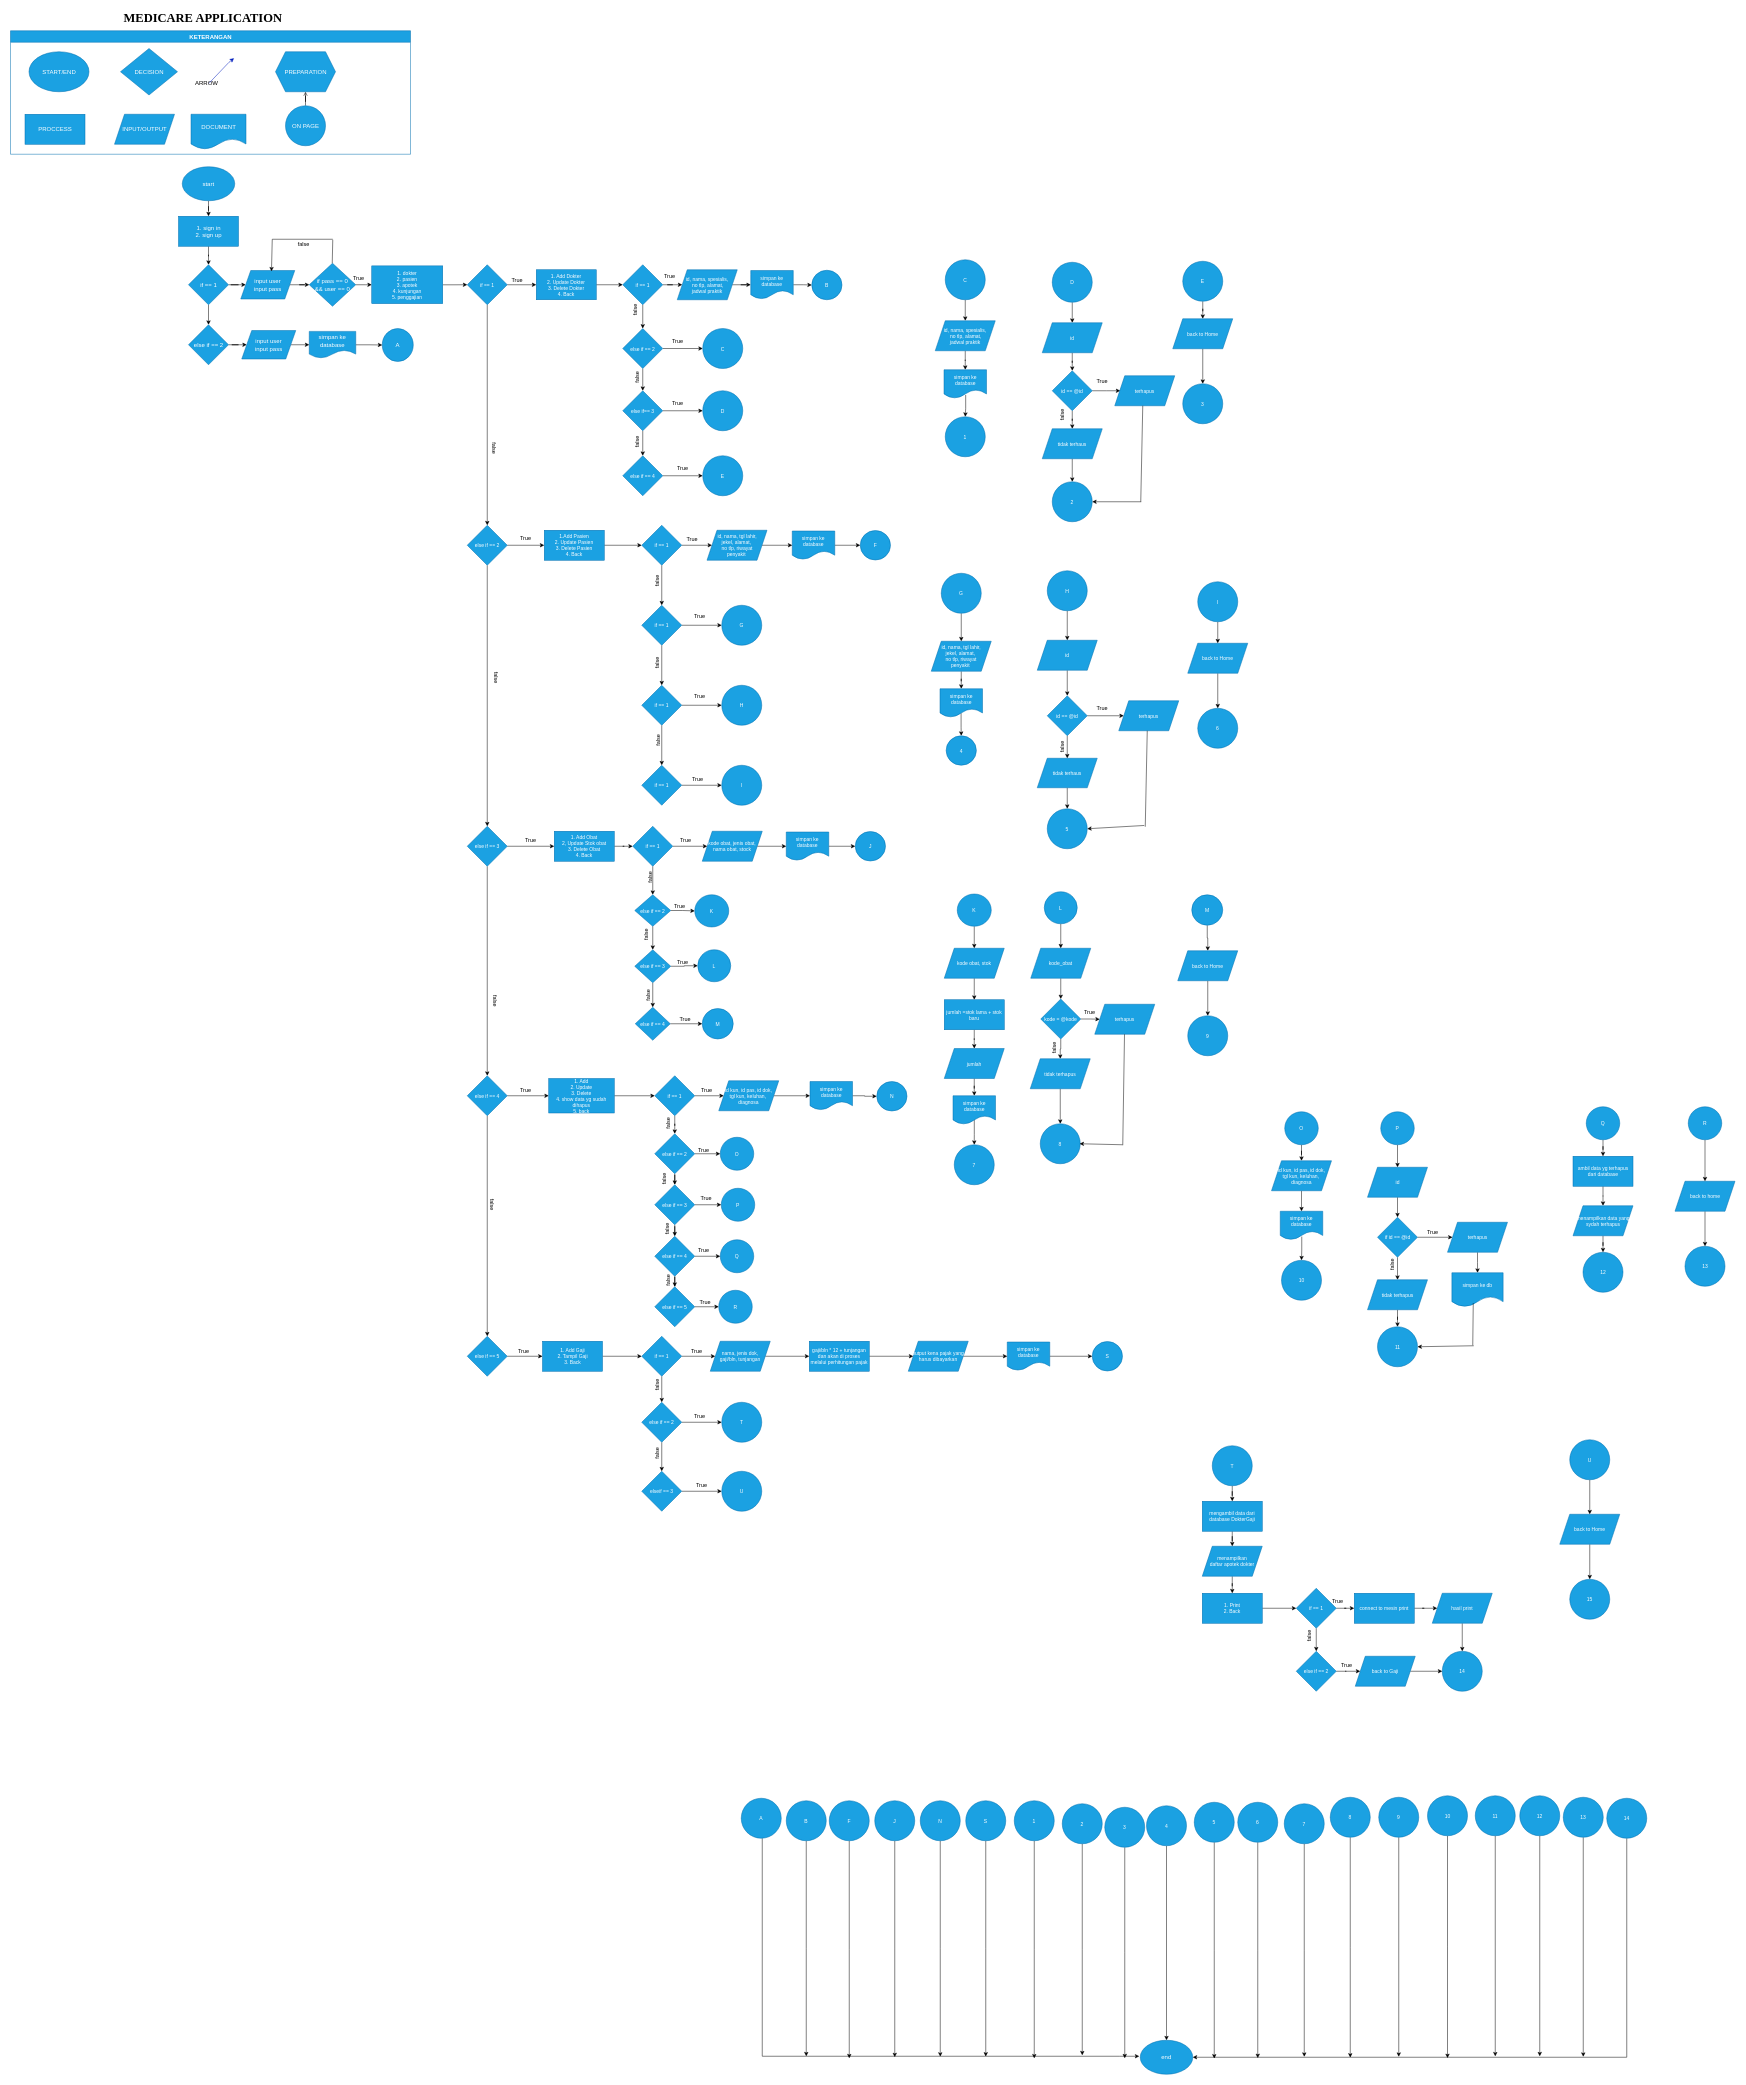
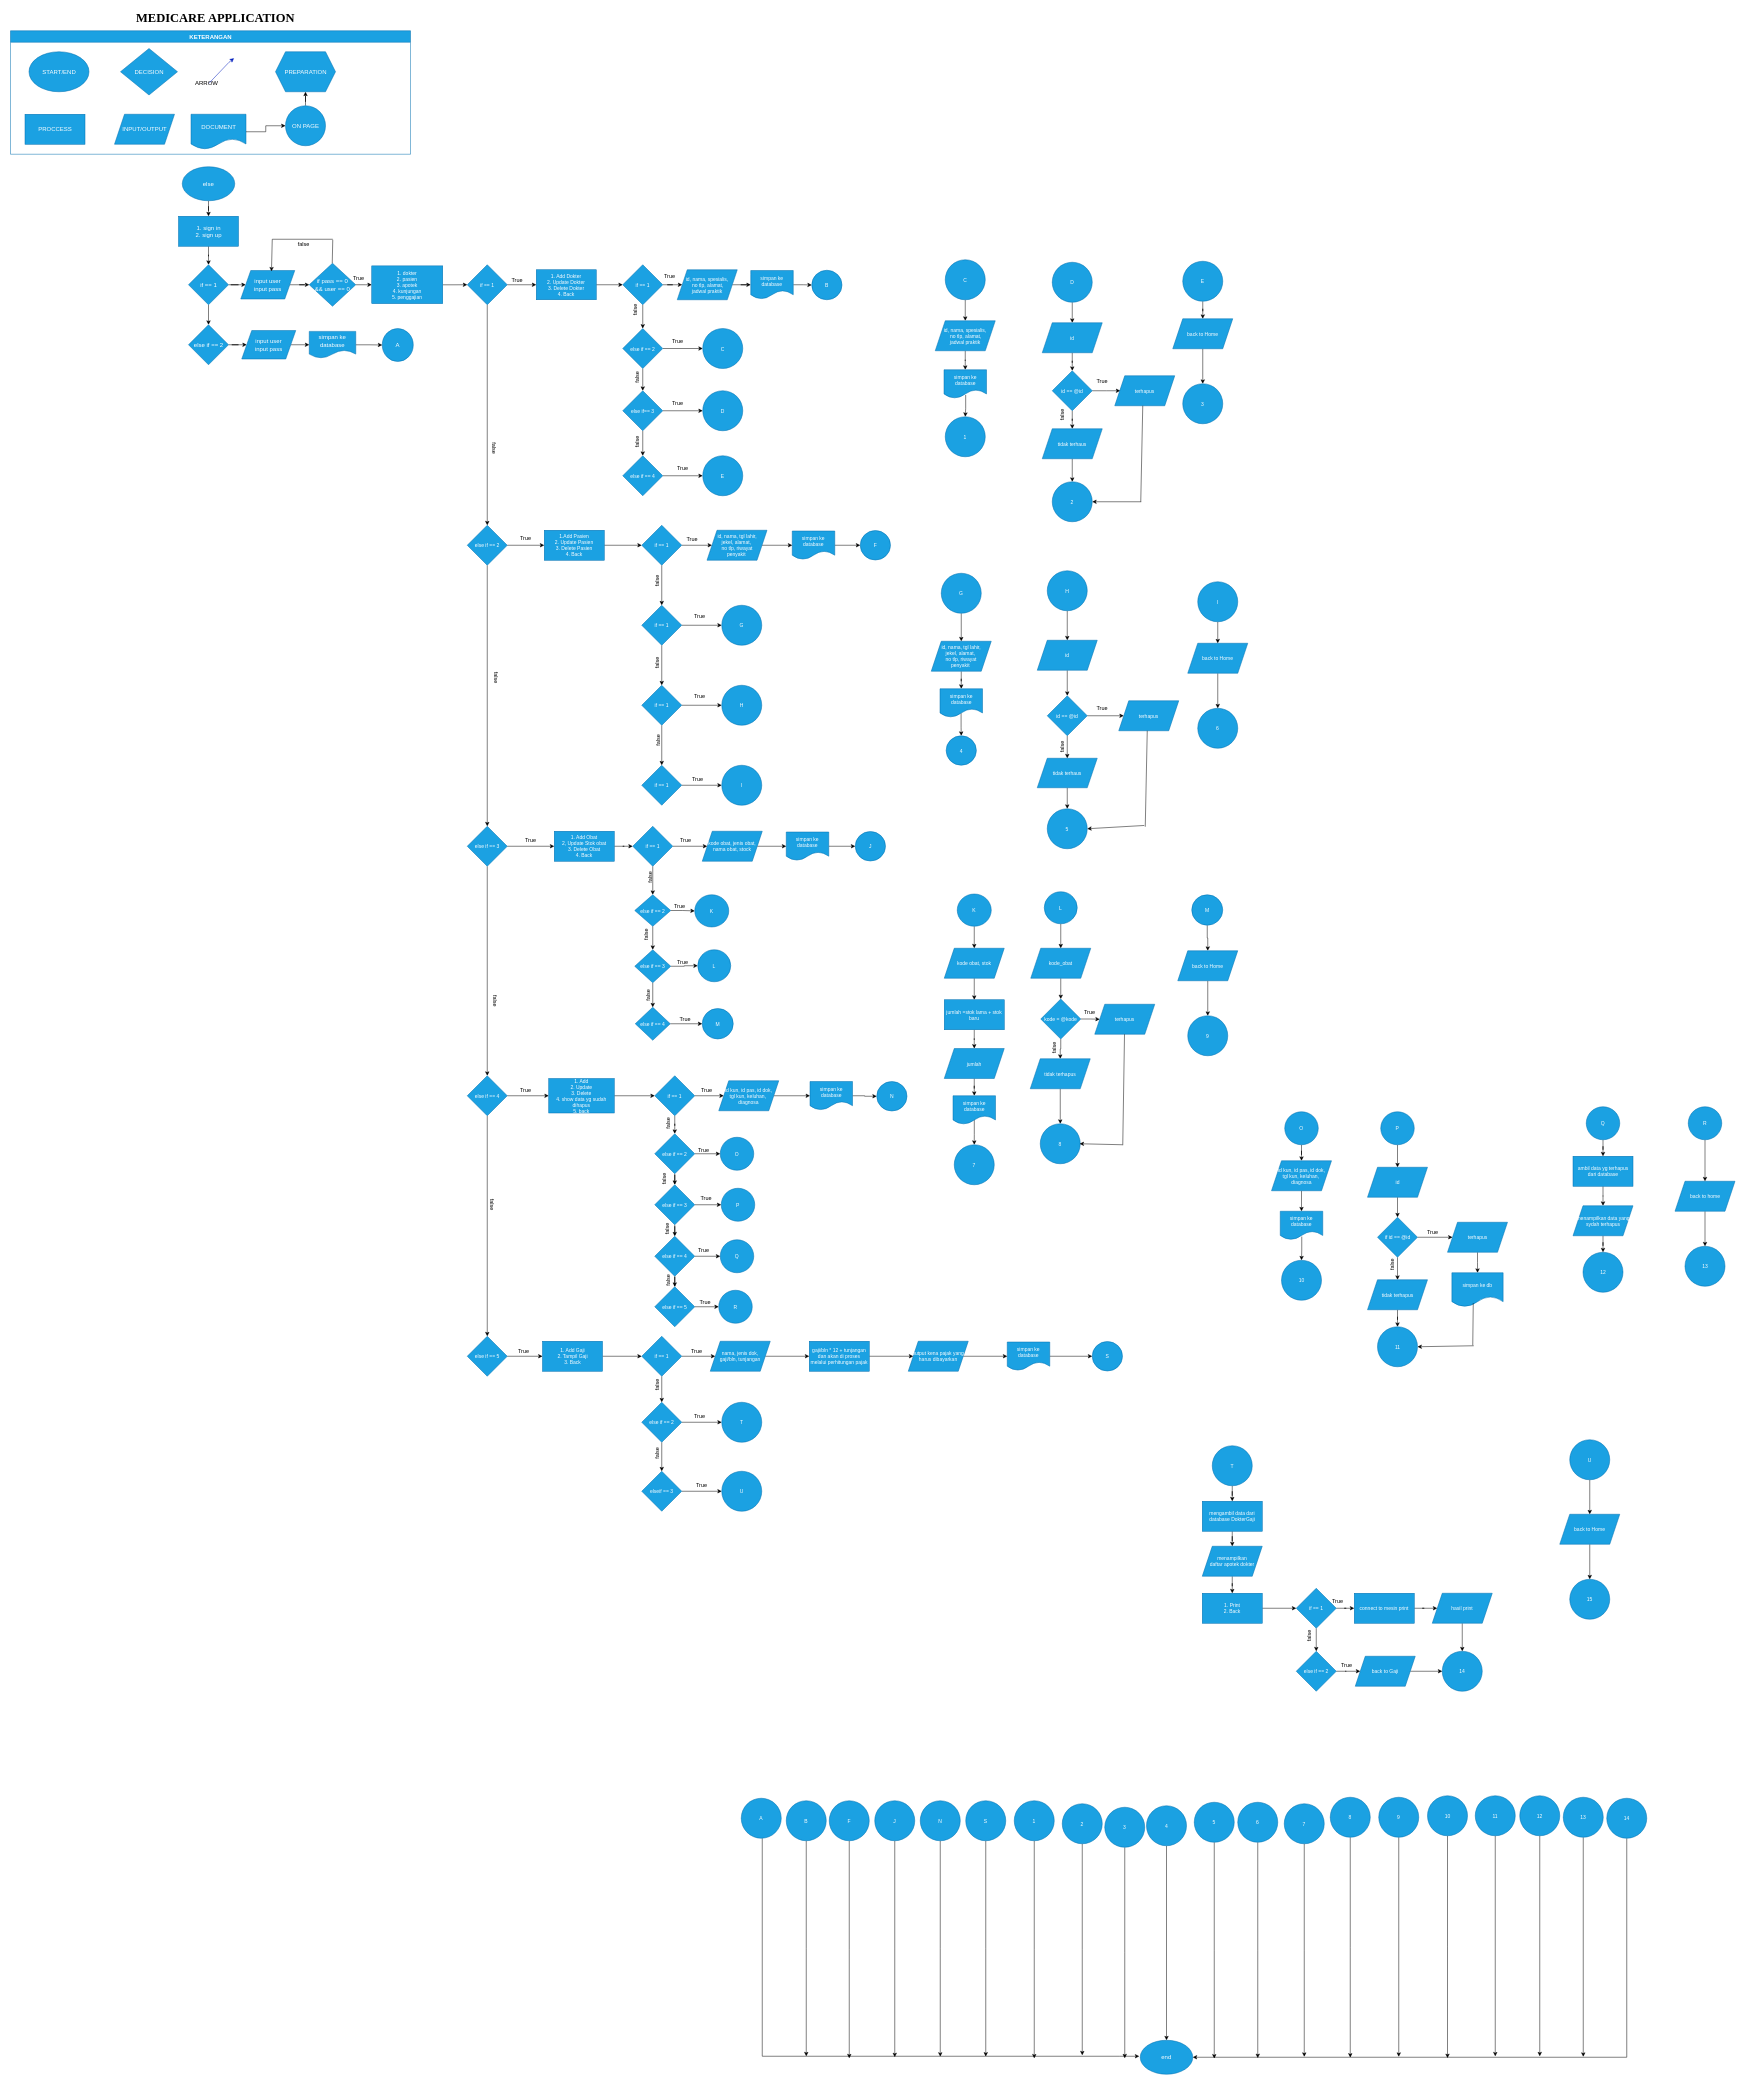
node "MEDICARE APPLICATION": moved (203, 18) -> (216, 18)
edge "ON PAGE" -> "PREPARATION": arrowhead open -> classic
edge "DOCUMENT" -> "ON PAGE": added
node "start": label "start" -> "else"
